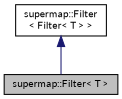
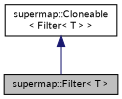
node "supermap::Filter < Filter< T > >": label "supermap::Filter < Filter< T > >" -> "supermap::Cloneable < Filter< T > >"
